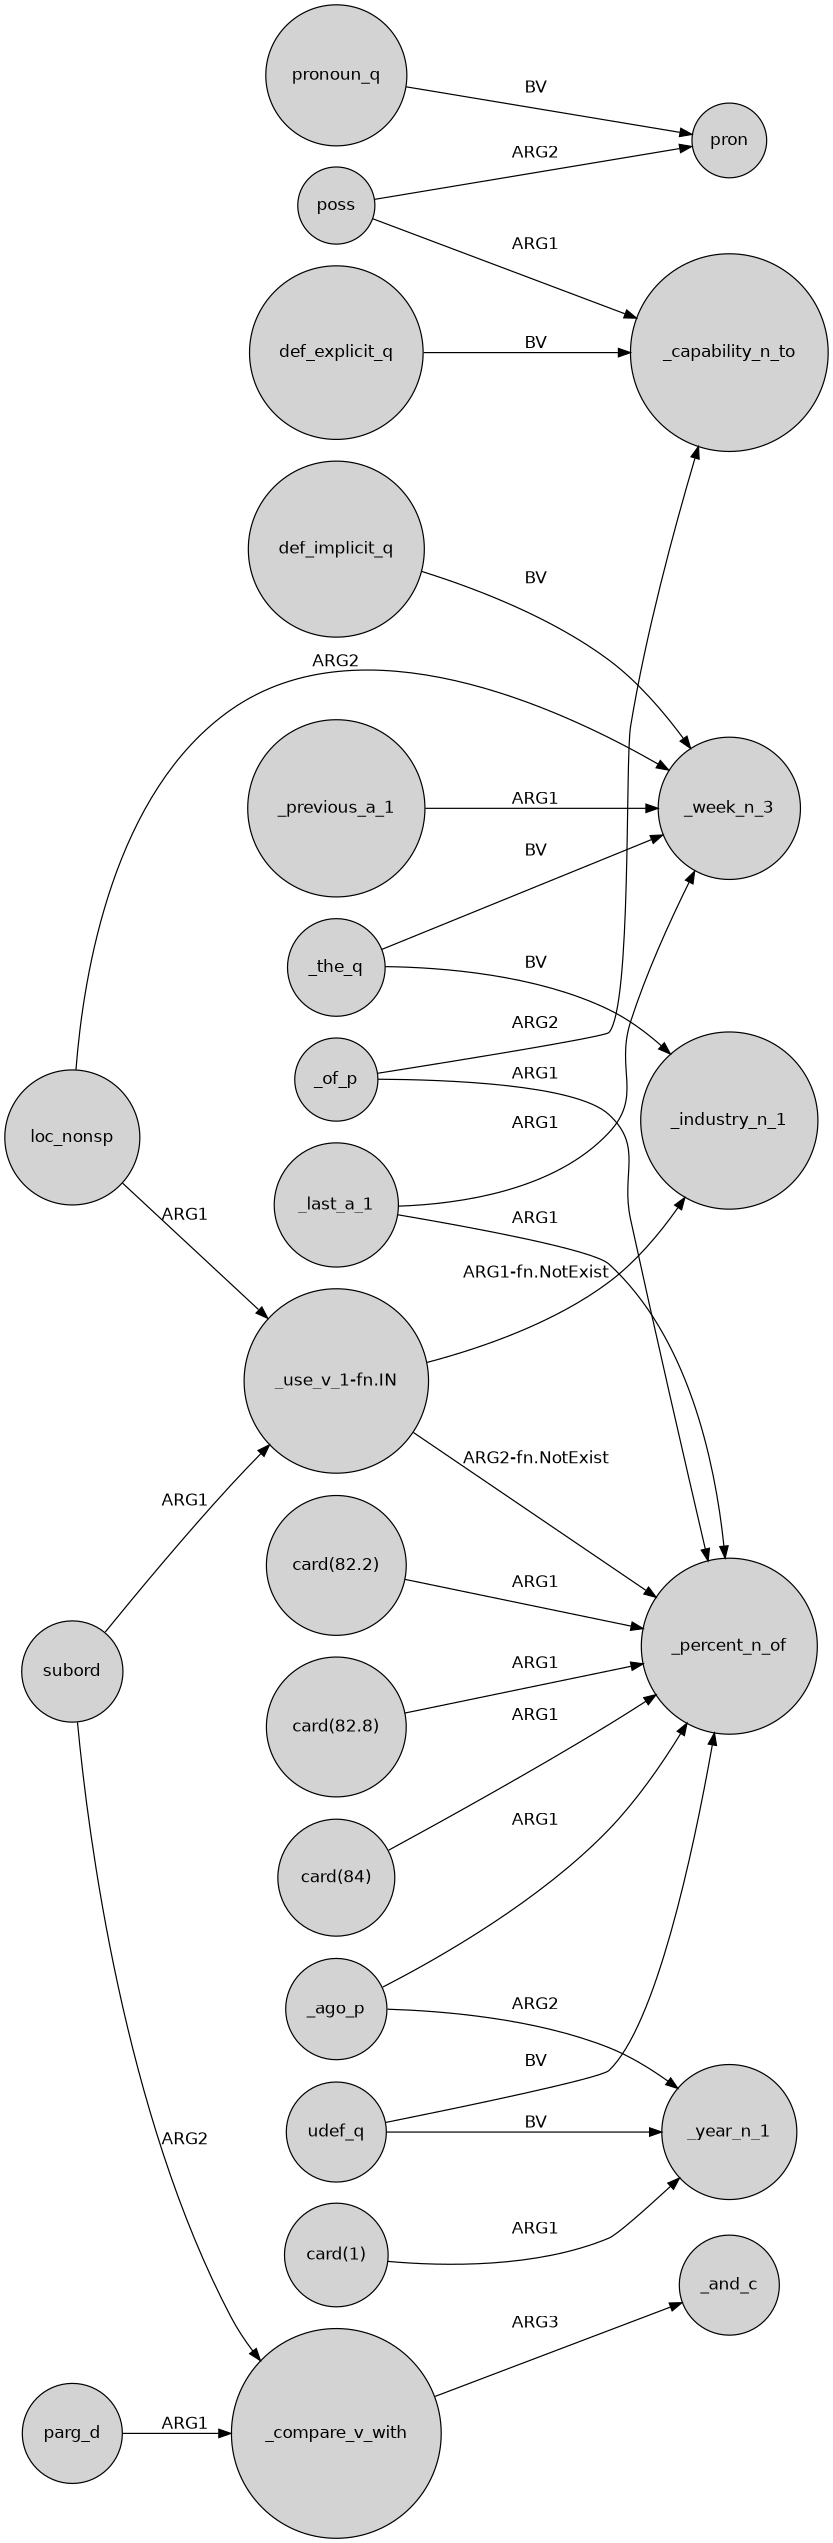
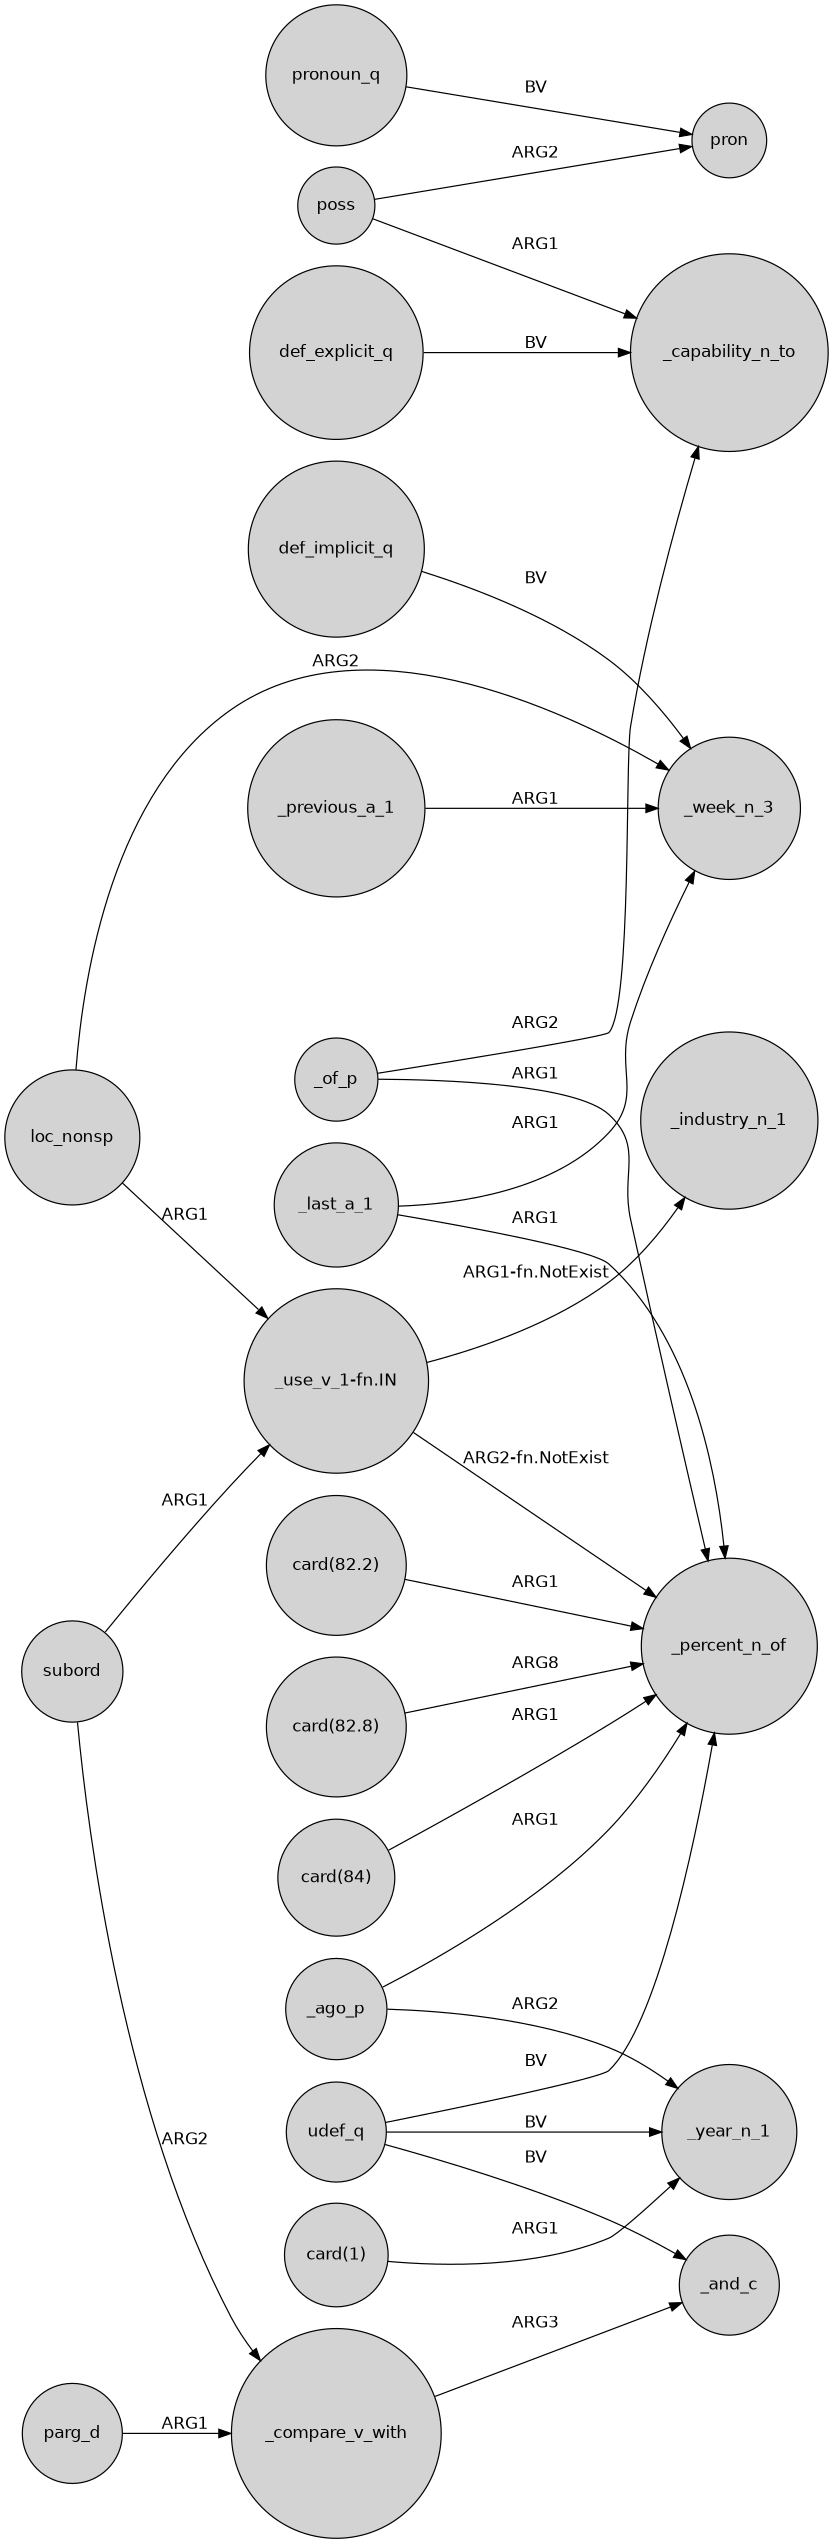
node "_the_q": removed
edge "card(82.8)" -> "_percent_n_of": label "ARG1" -> "ARG8"
edge "udef_q" -> "_and_c": added, label "BV"
